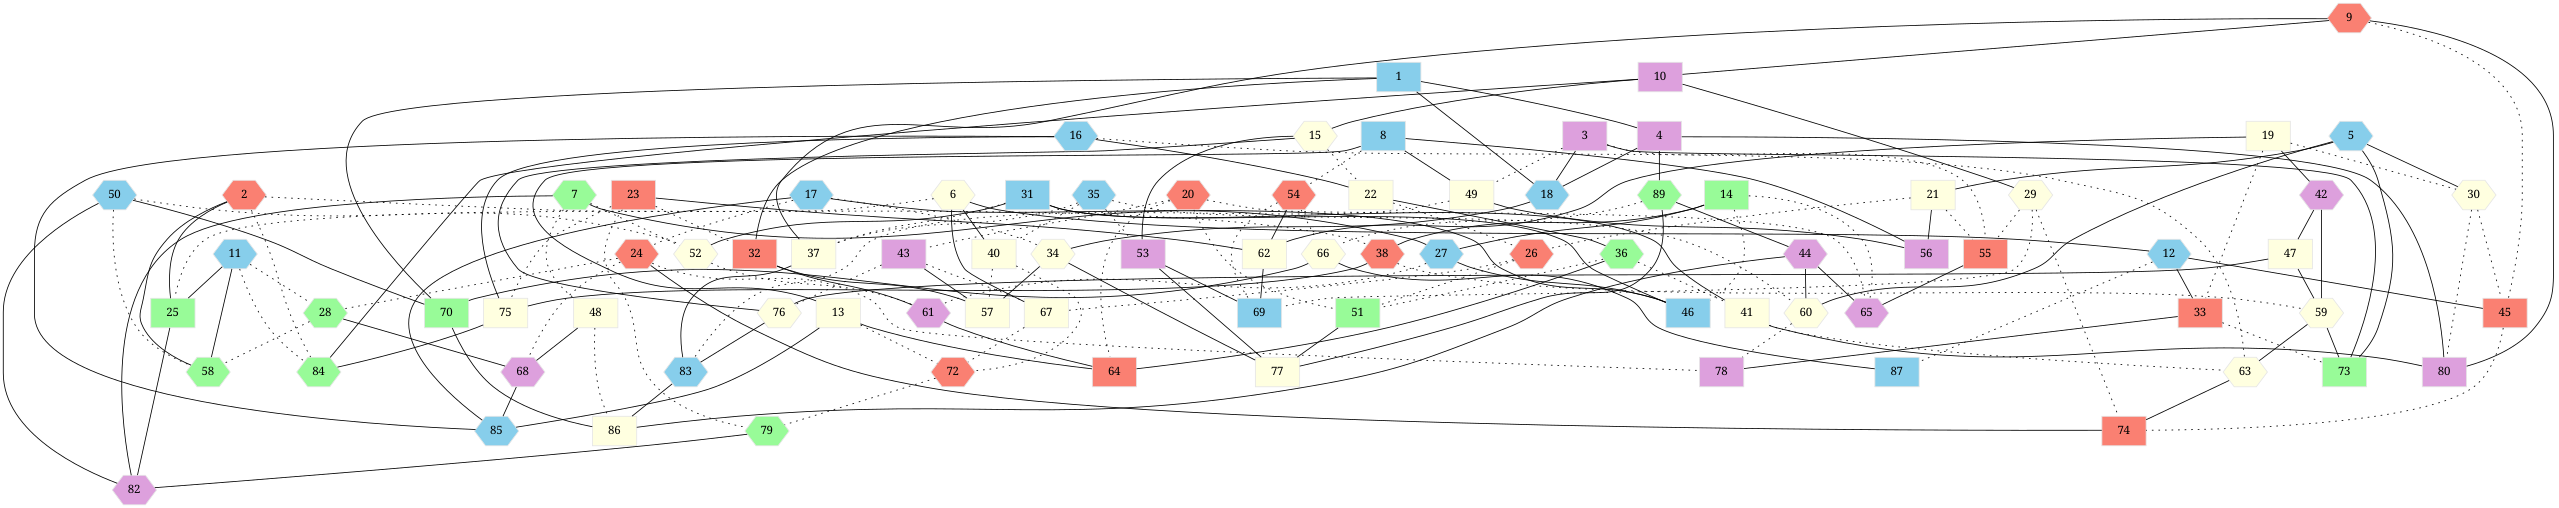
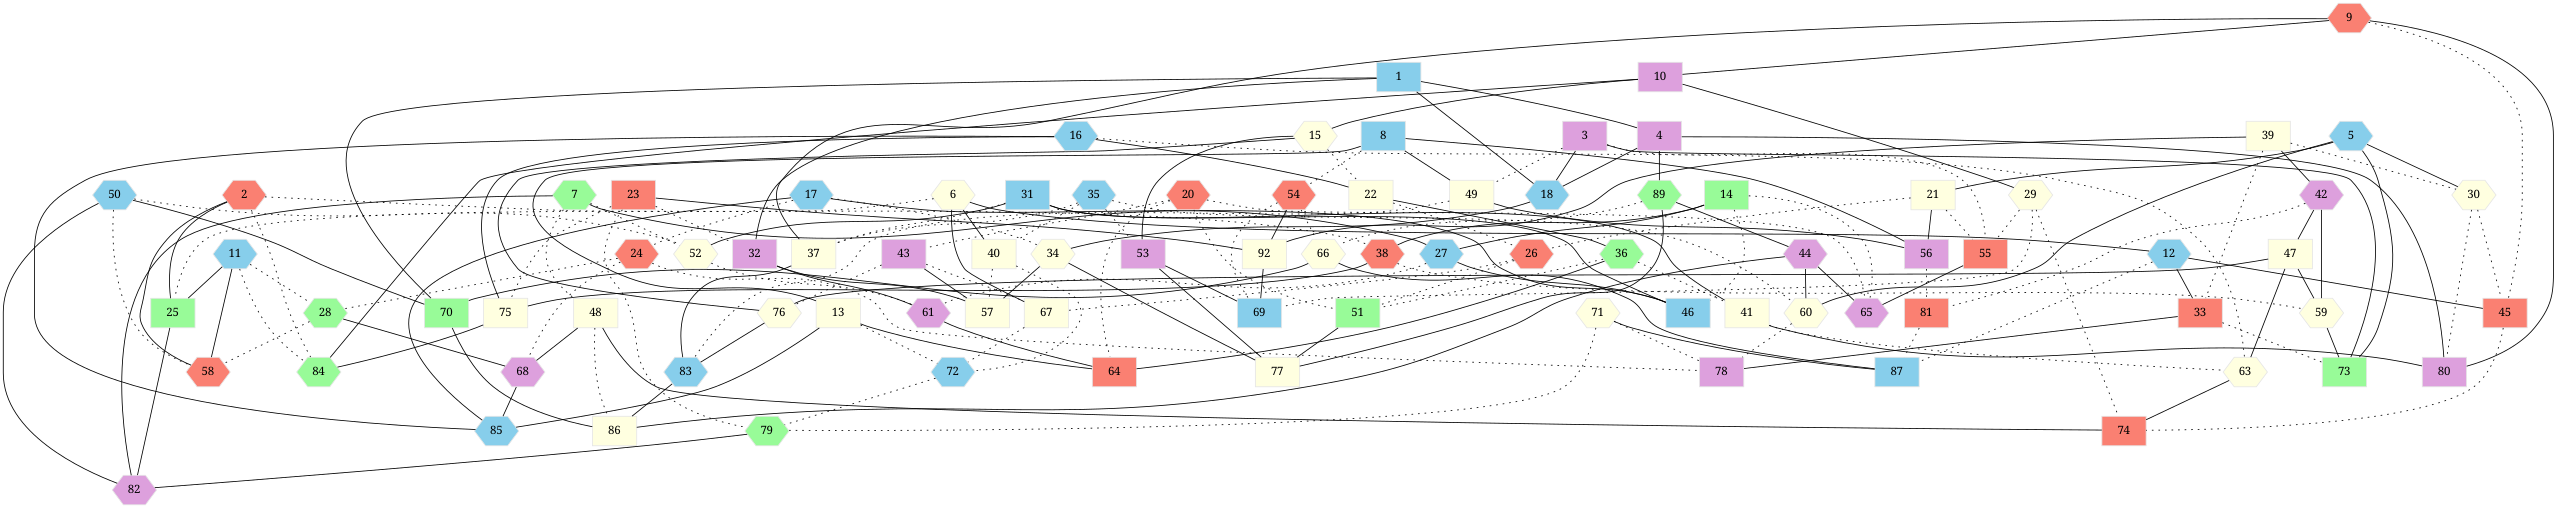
node "19": label "19" -> "39"
node "32": fillcolor salmon -> plum
node "62": label "62" -> "92"
node "71": added
node "81": added
edge "59" -- "63": now "47" -- "63"
node "58": fillcolor palegreen -> salmon
node "72": fillcolor salmon -> skyblue
edge "24" -- "74": now "48" -- "74"
